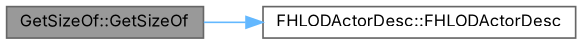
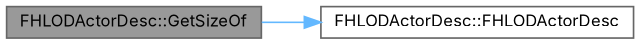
node "GetSizeOf::GetSizeOf": label "GetSizeOf::GetSizeOf" -> "FHLODActorDesc::GetSizeOf"
